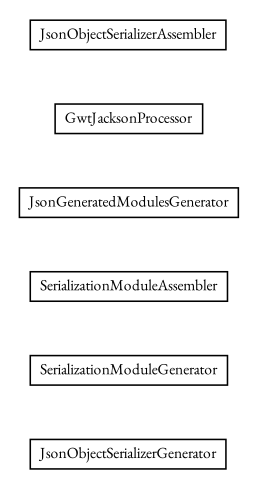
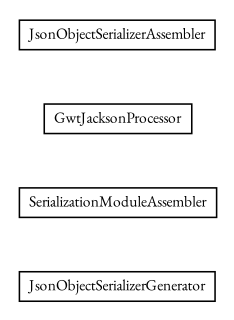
node "JsonGeneratedModulesGenerator": removed
node "SerializationModuleGenerator": removed
